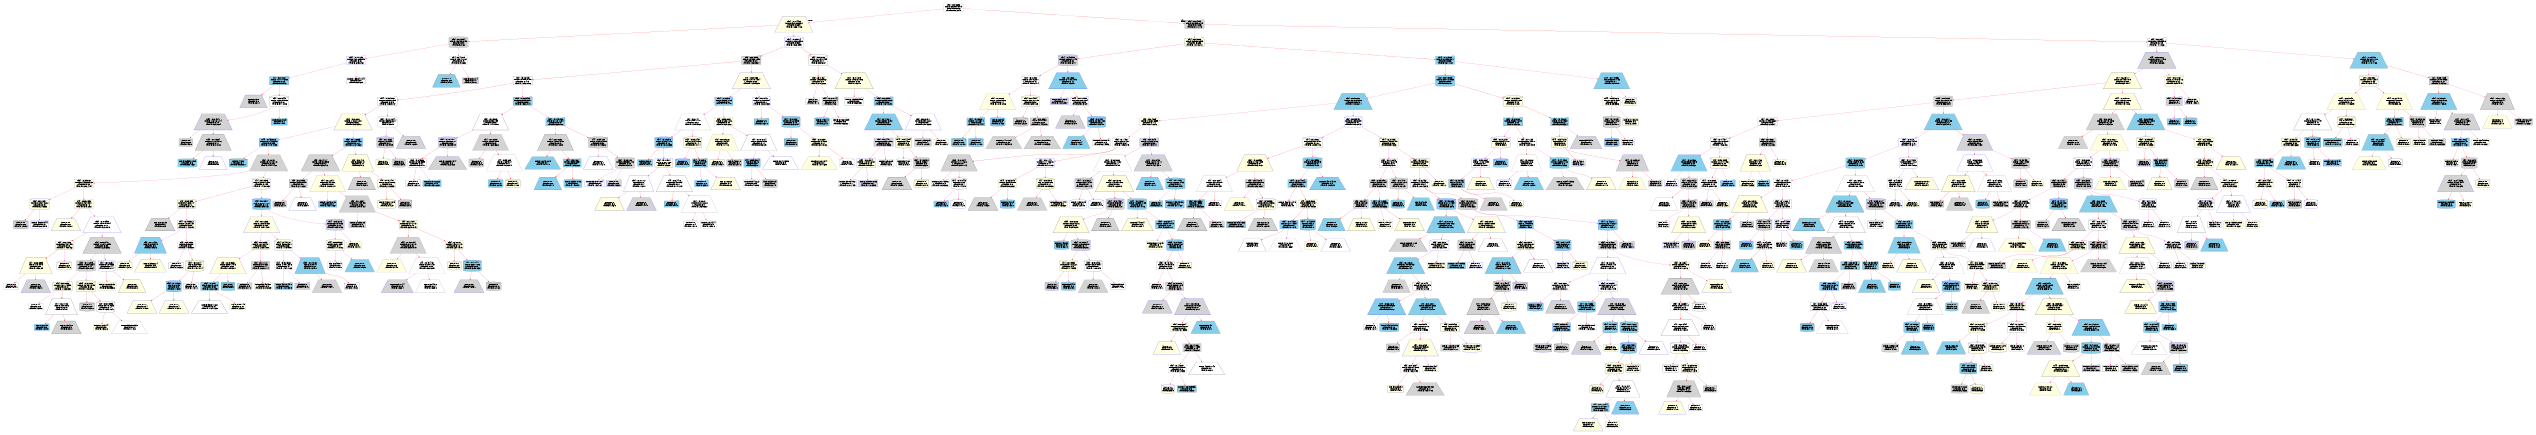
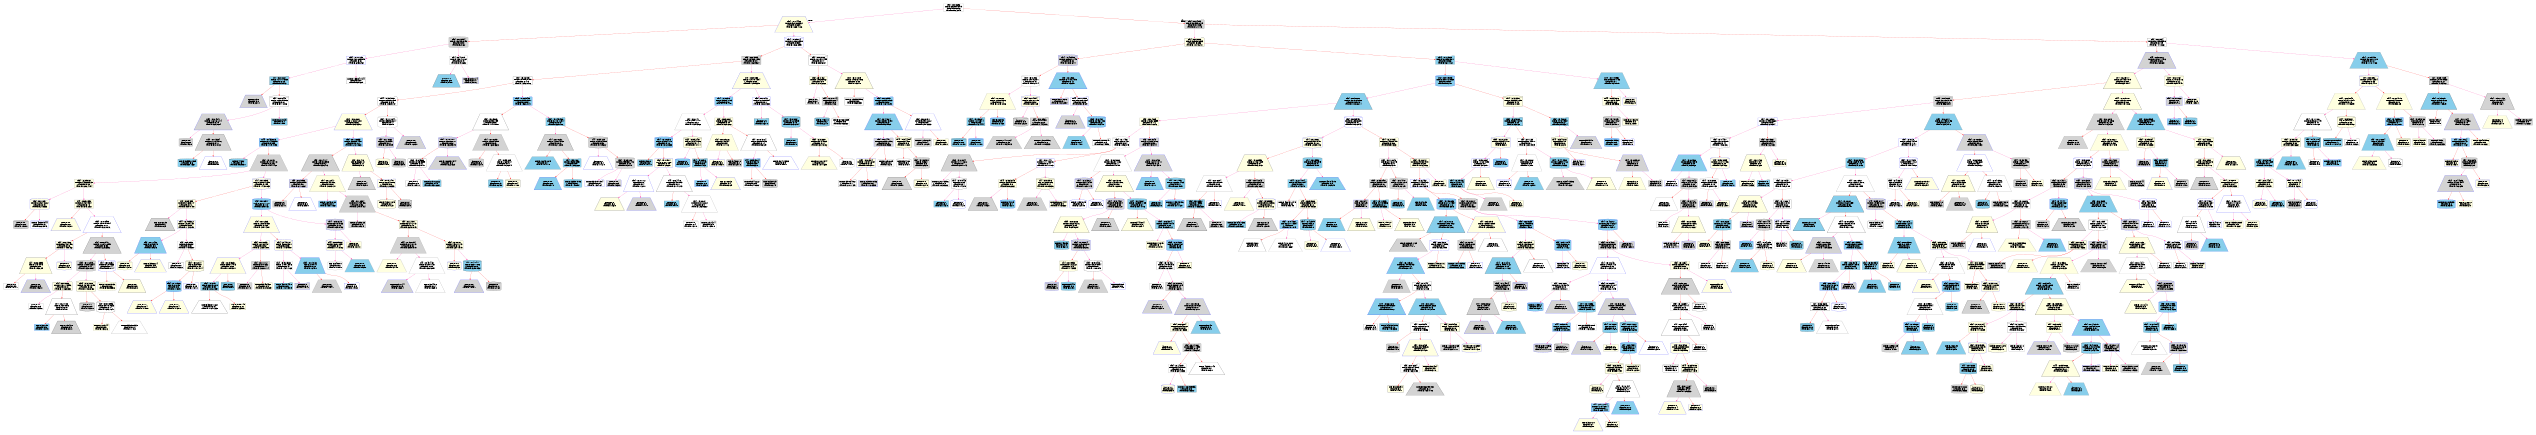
node "X[3] <= 0.4682 mse = 12171.3594 samples = 8 value = 401.875": label "X[3] <= 0.4682 mse = 12171.3594 samples = 8 value = 401.875" -> "X[3] <= 0.4682 mse = 12171.3594 value = 8 value = 401.875"
